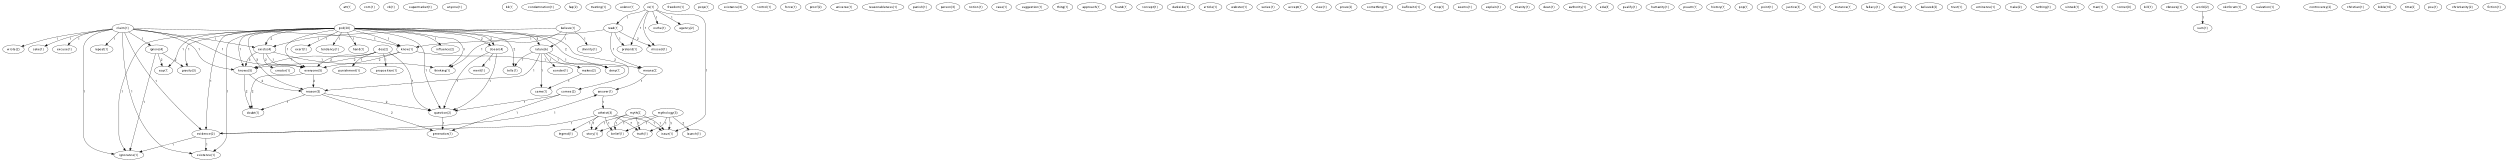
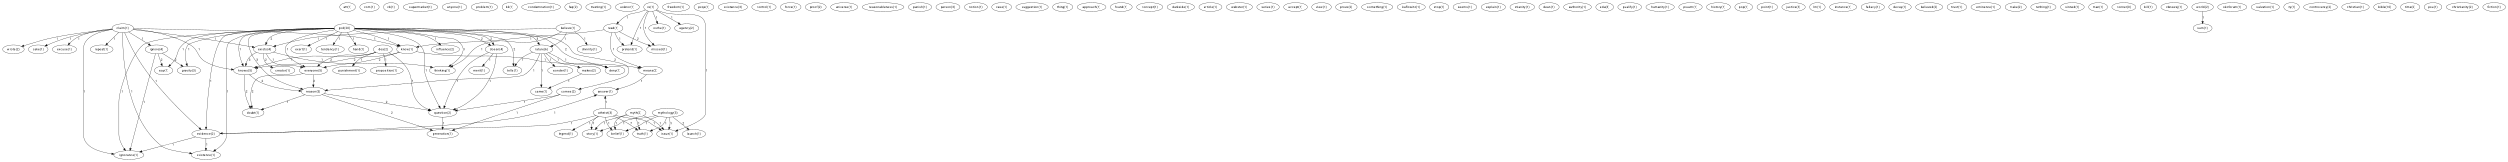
node "problem(1)": added
node "try(1)": added
edge "claim(1)" -> "everyone(5)": removed, label "1"
edge "answer(1)" -> "atheist(3)": reversed
